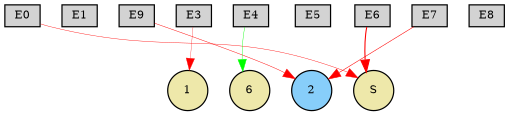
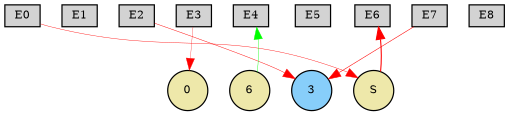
node "E9": label "E9" -> "E2"
edge "E4" -> "6": reversed
edge "E6" -> "S": reversed
node "1": label "1" -> "0"
node "2": label "2" -> "3"
